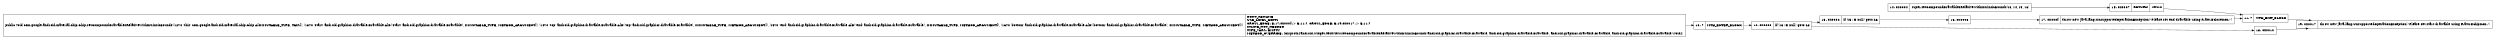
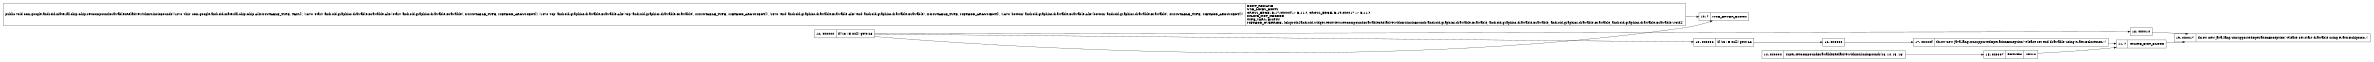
node "11: ?": text "MTH_EXIT_BLOCK" -> "INLINE_EXIT_BLOCK"
edge "10: ?" -> "12: 0x0000": reversed
